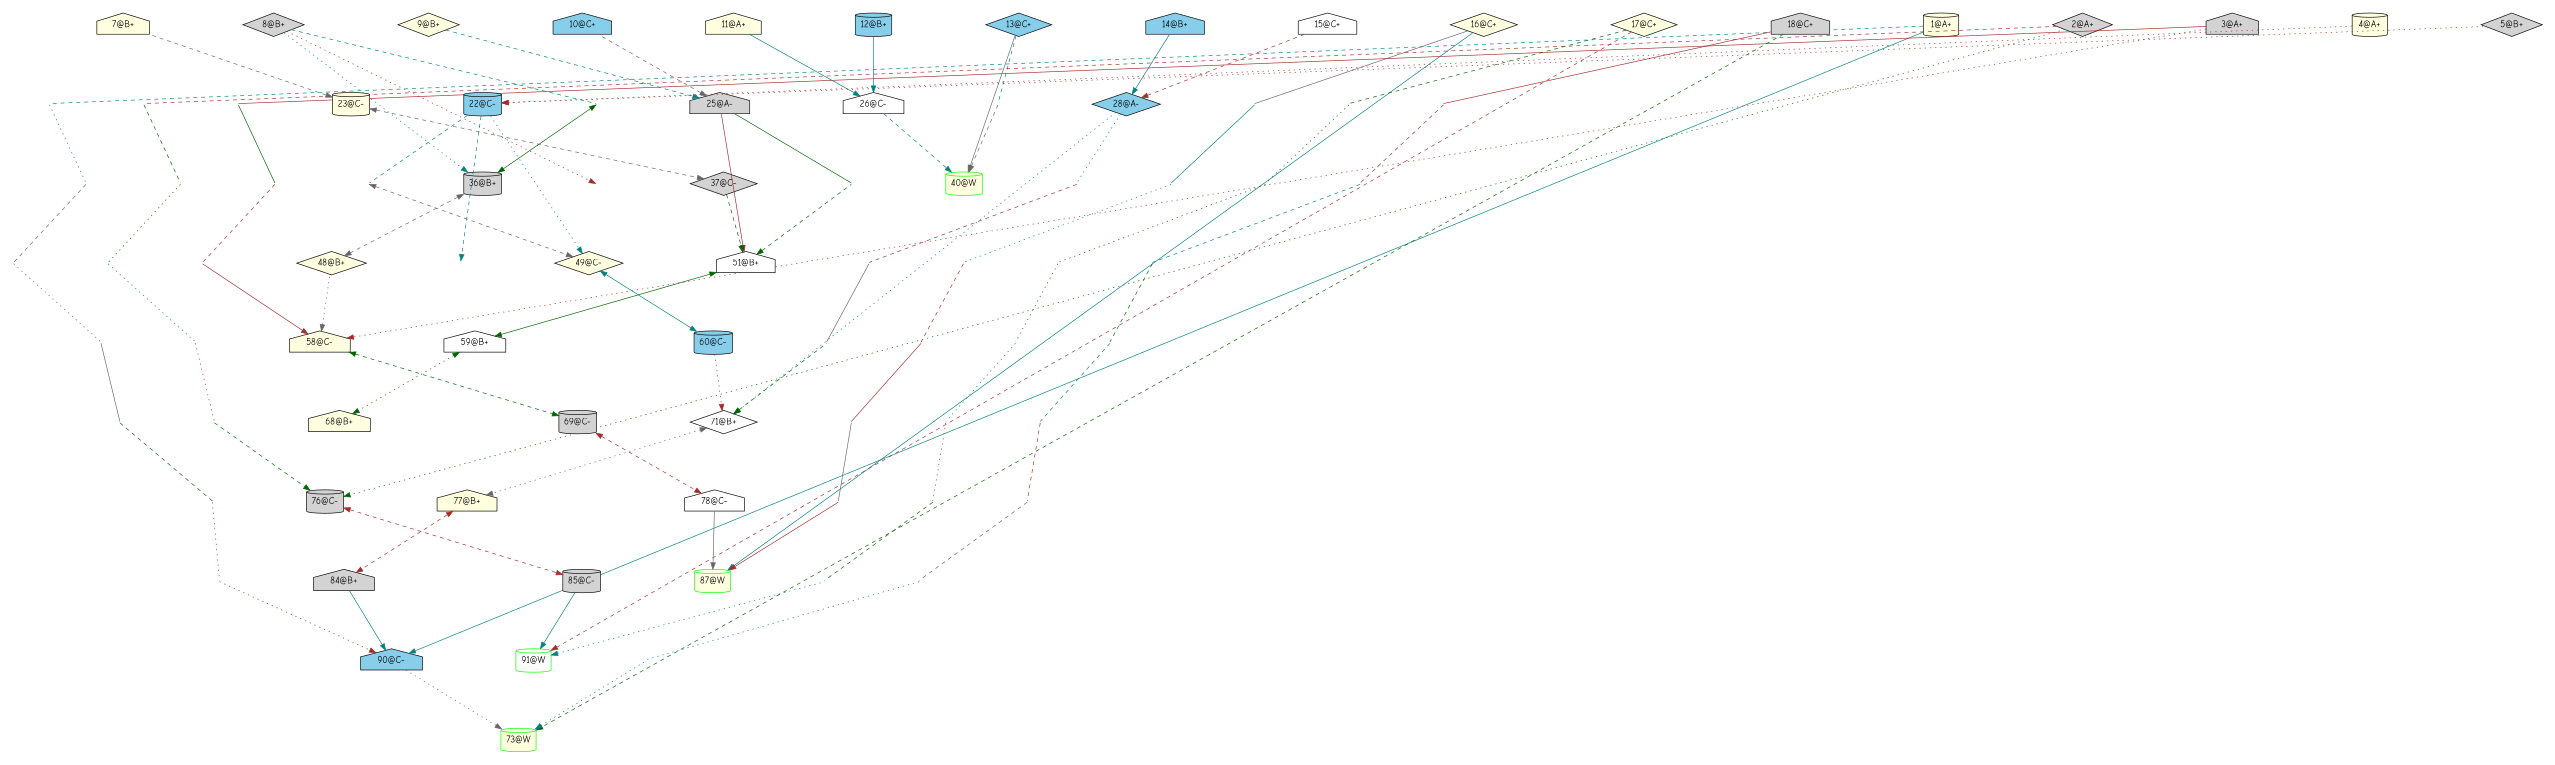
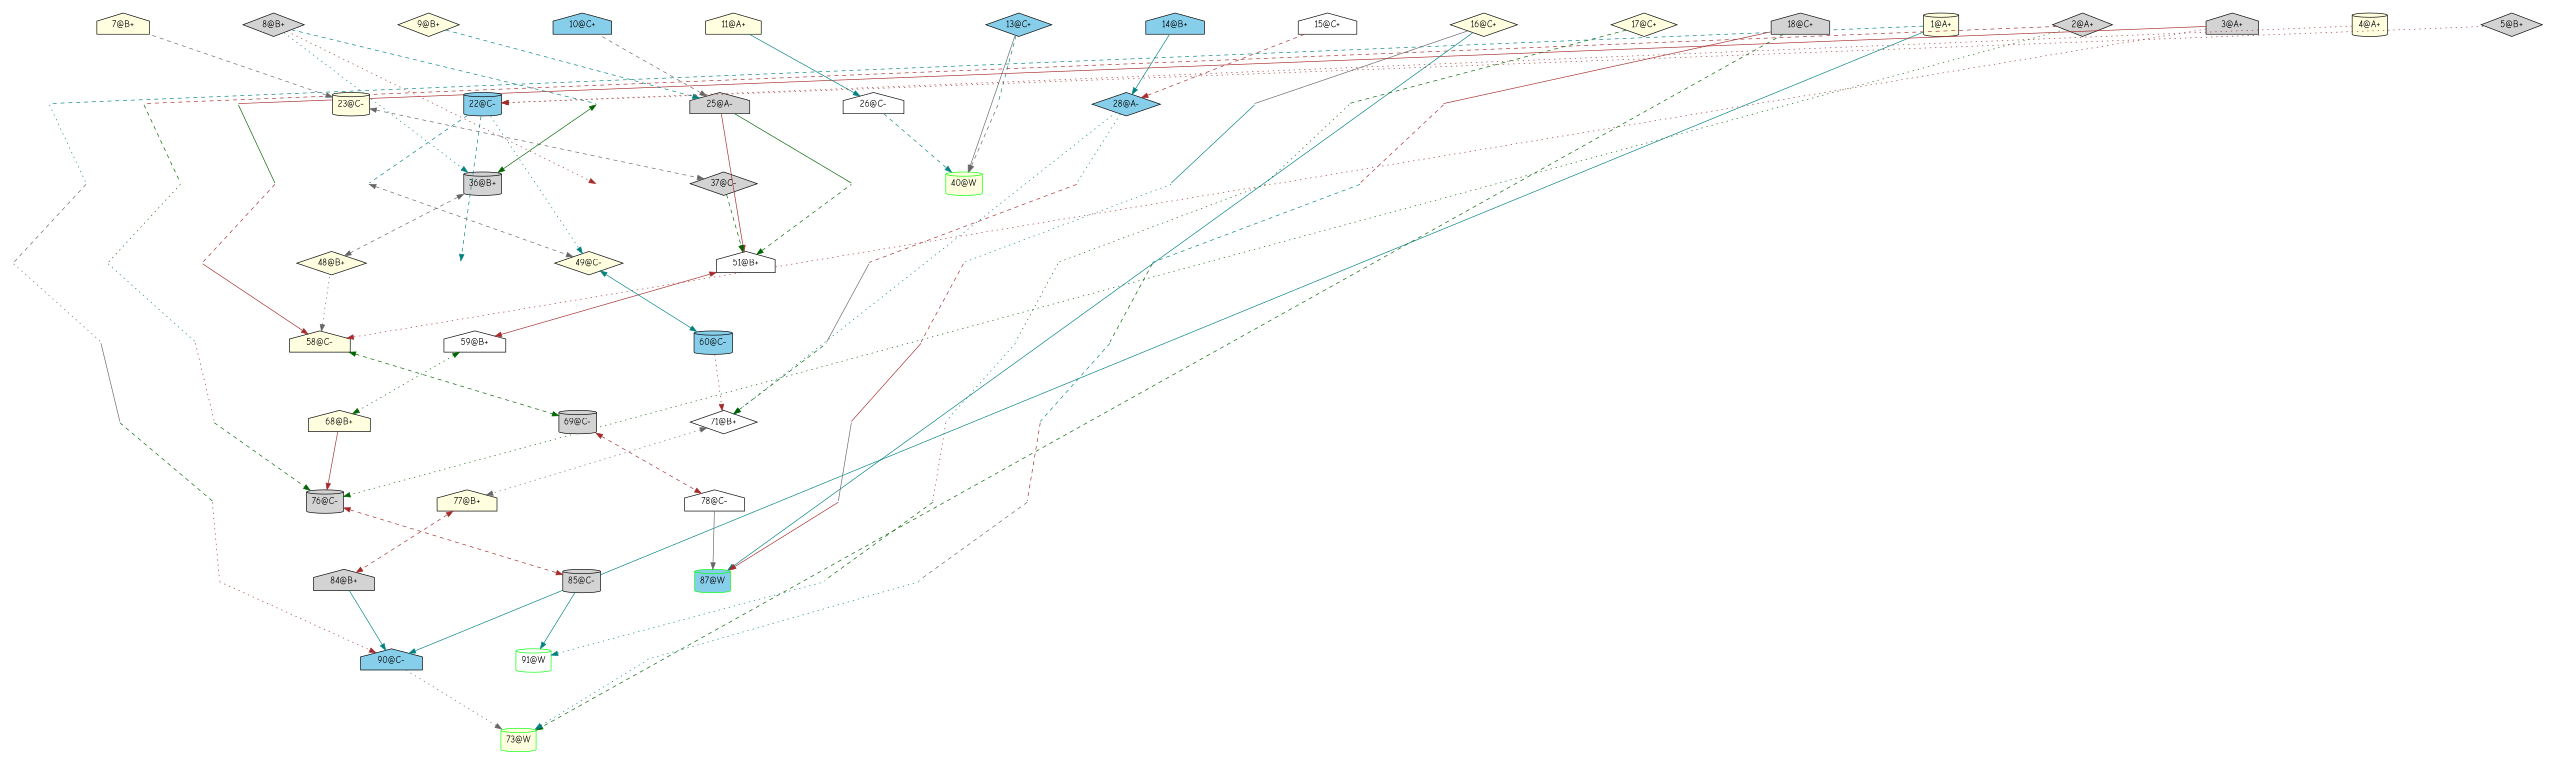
node "12@B+": removed
edge "51@B+" -- "59@B+": color darkgreen -> brown
edge "17@C+" -> "91@W": removed
edge "68@B+" -> "76@C-": added
node "87@W": fillcolor lightyellow -> skyblue
